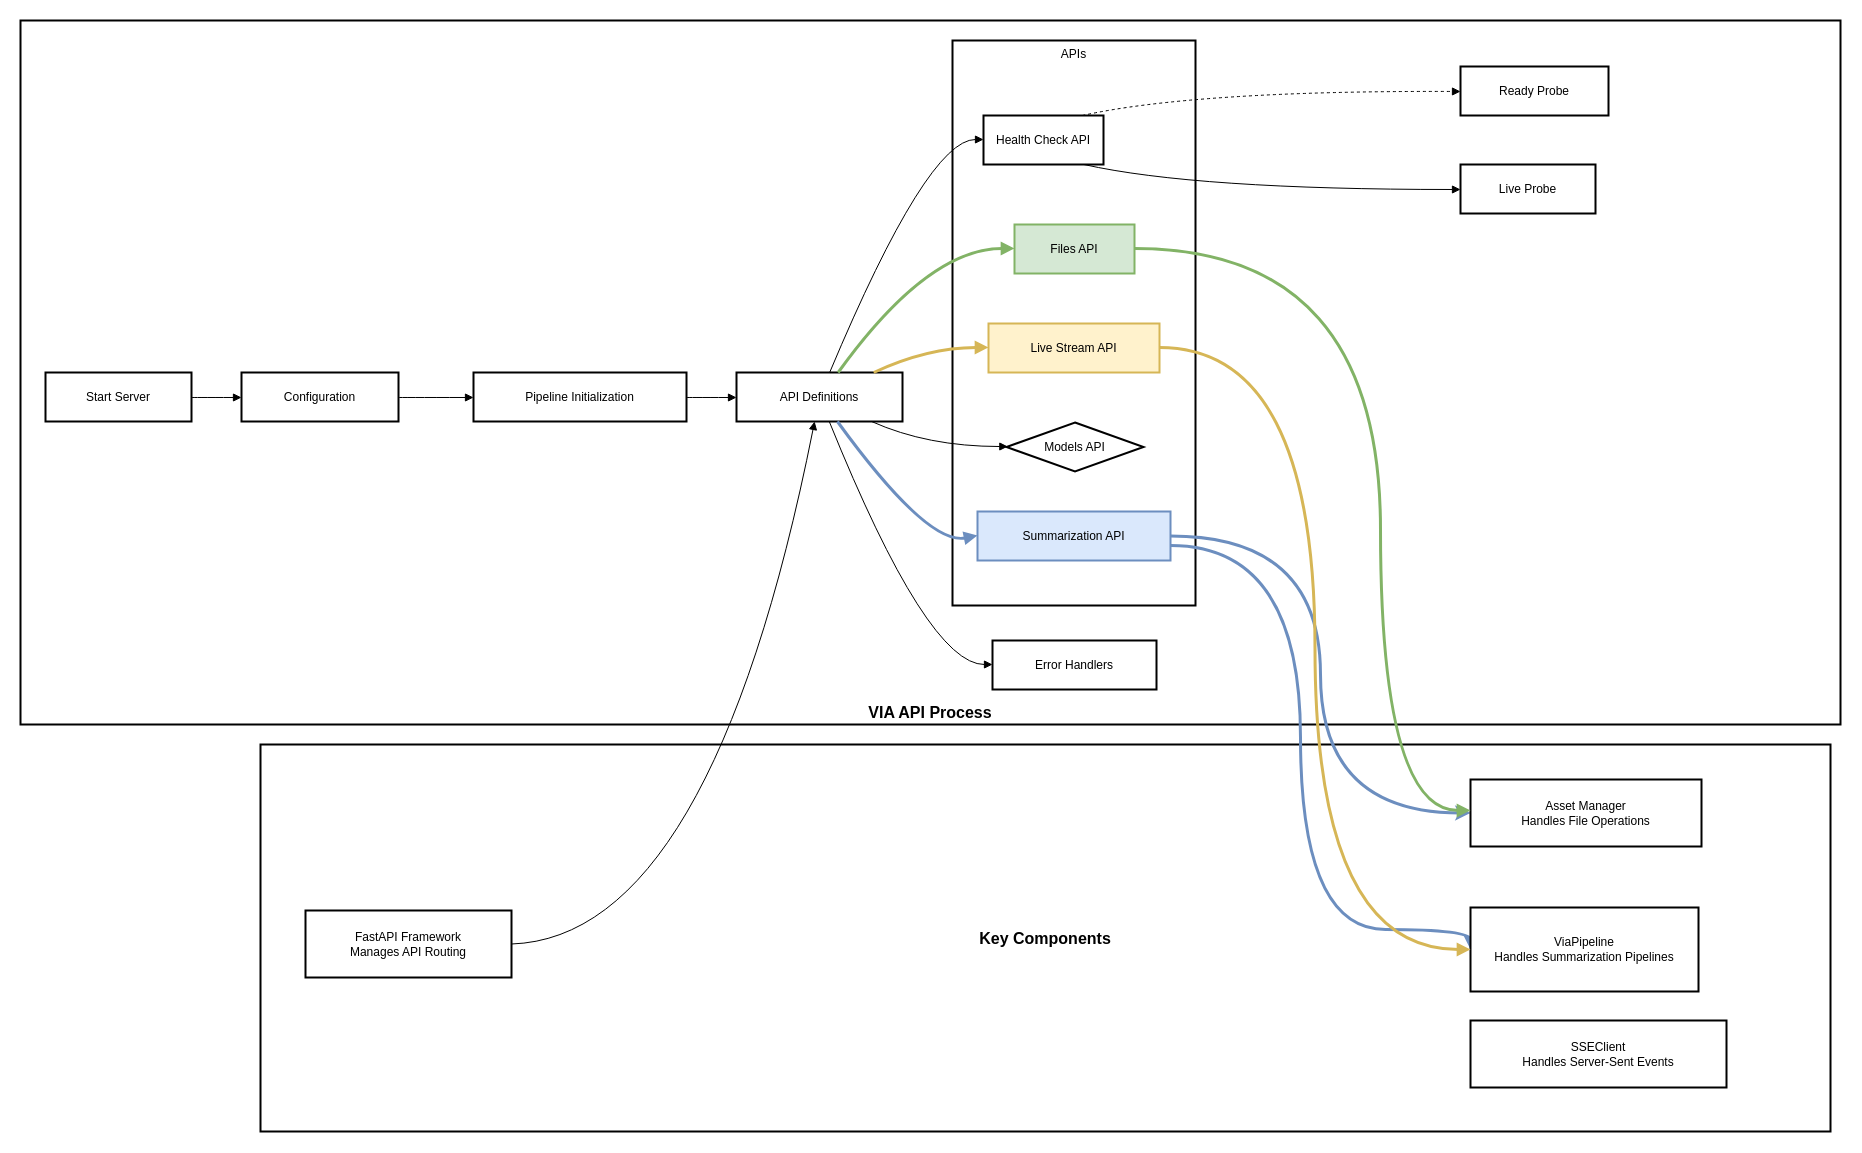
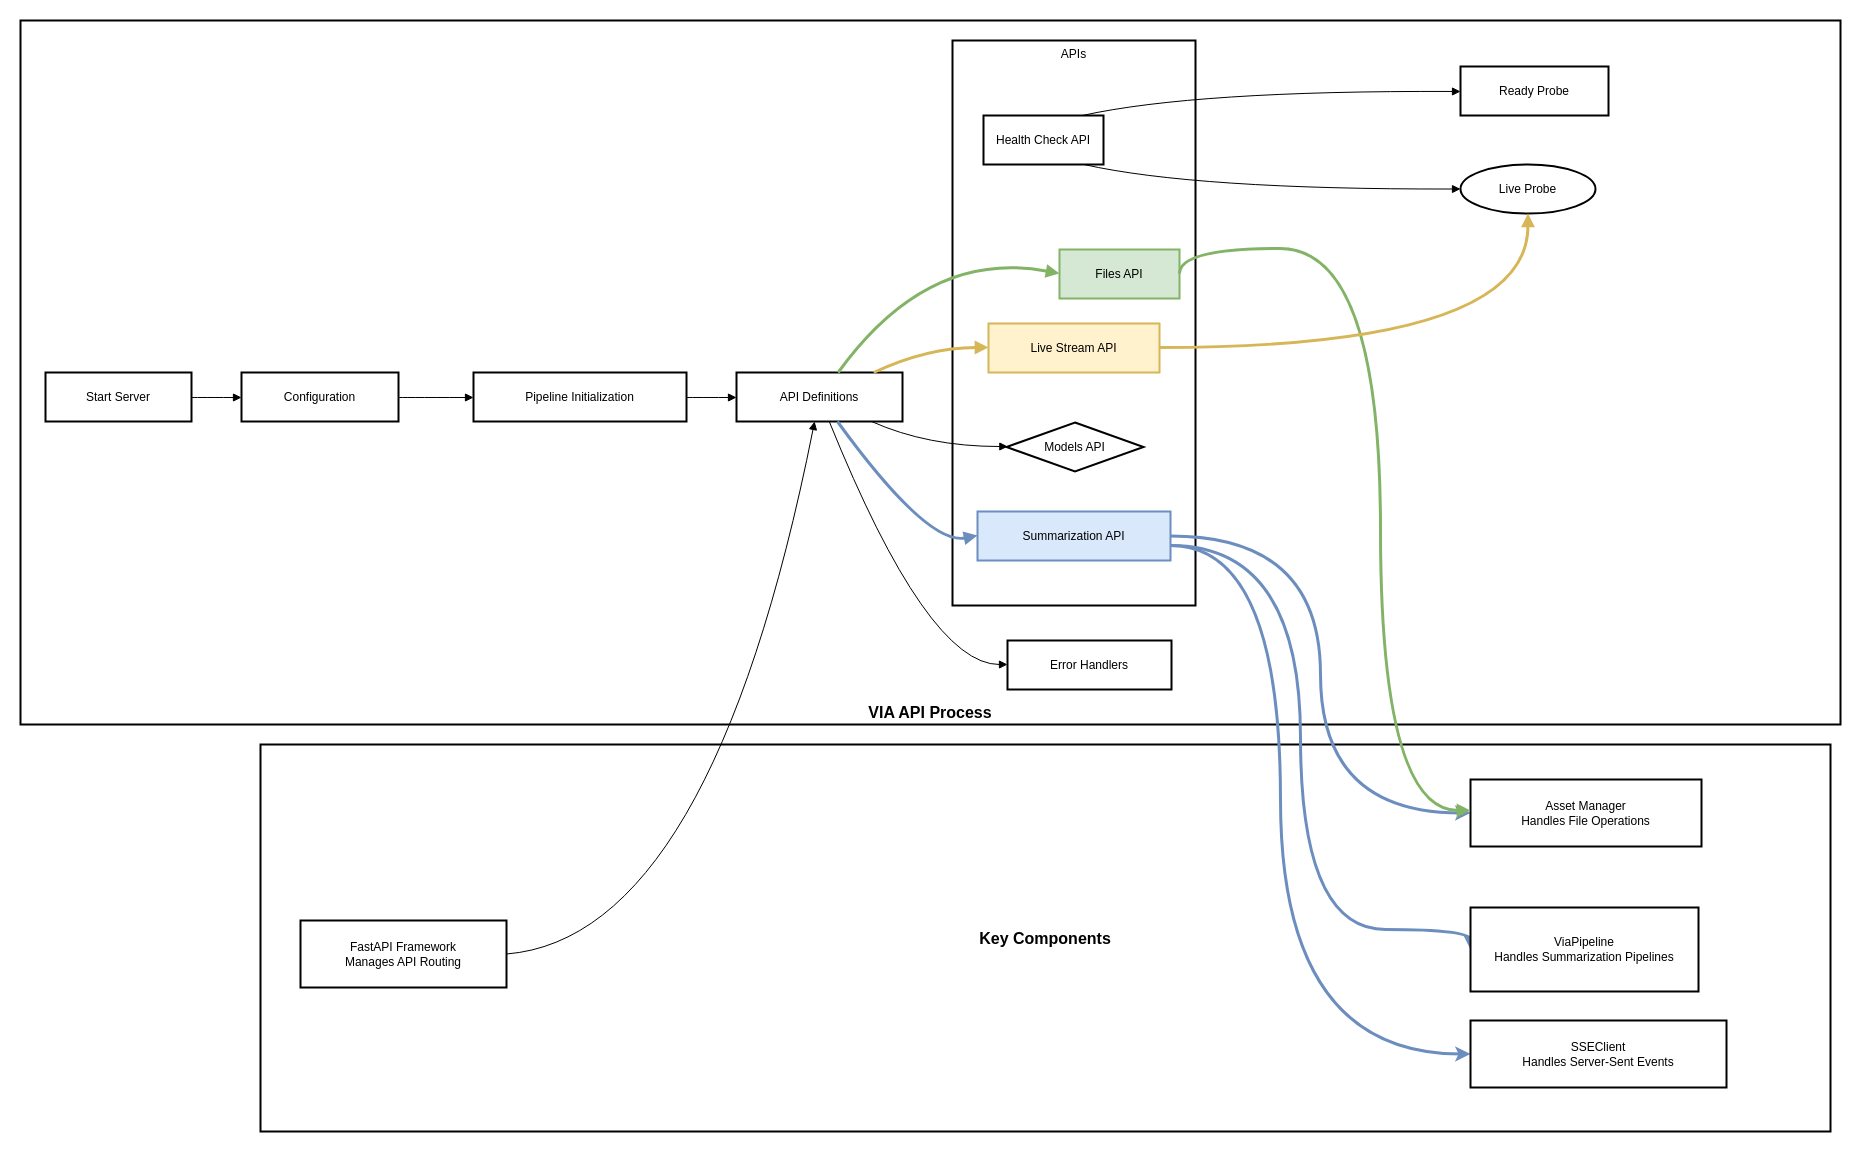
edge "Health Check API" -> "Ready Probe": style dashed -> solid
node "Live Probe": shape rectangle -> ellipse
edge "API Definitions" -> "Health Check API": removed
node "Files API": moved (1075, 249) -> (1120, 274)
node "Error Handlers": moved (1075, 665) -> (1090, 665)
edge "Live Stream API" -> "ViaPipeline Handles Summarization Pipelines": now "Live Stream API" -> "Live Probe"
edge "Summarization API" -> "SSEClient Handles Server-Sent Events": added
node "FastAPI Framework Manages API Routing": moved (409, 944) -> (404, 954)
